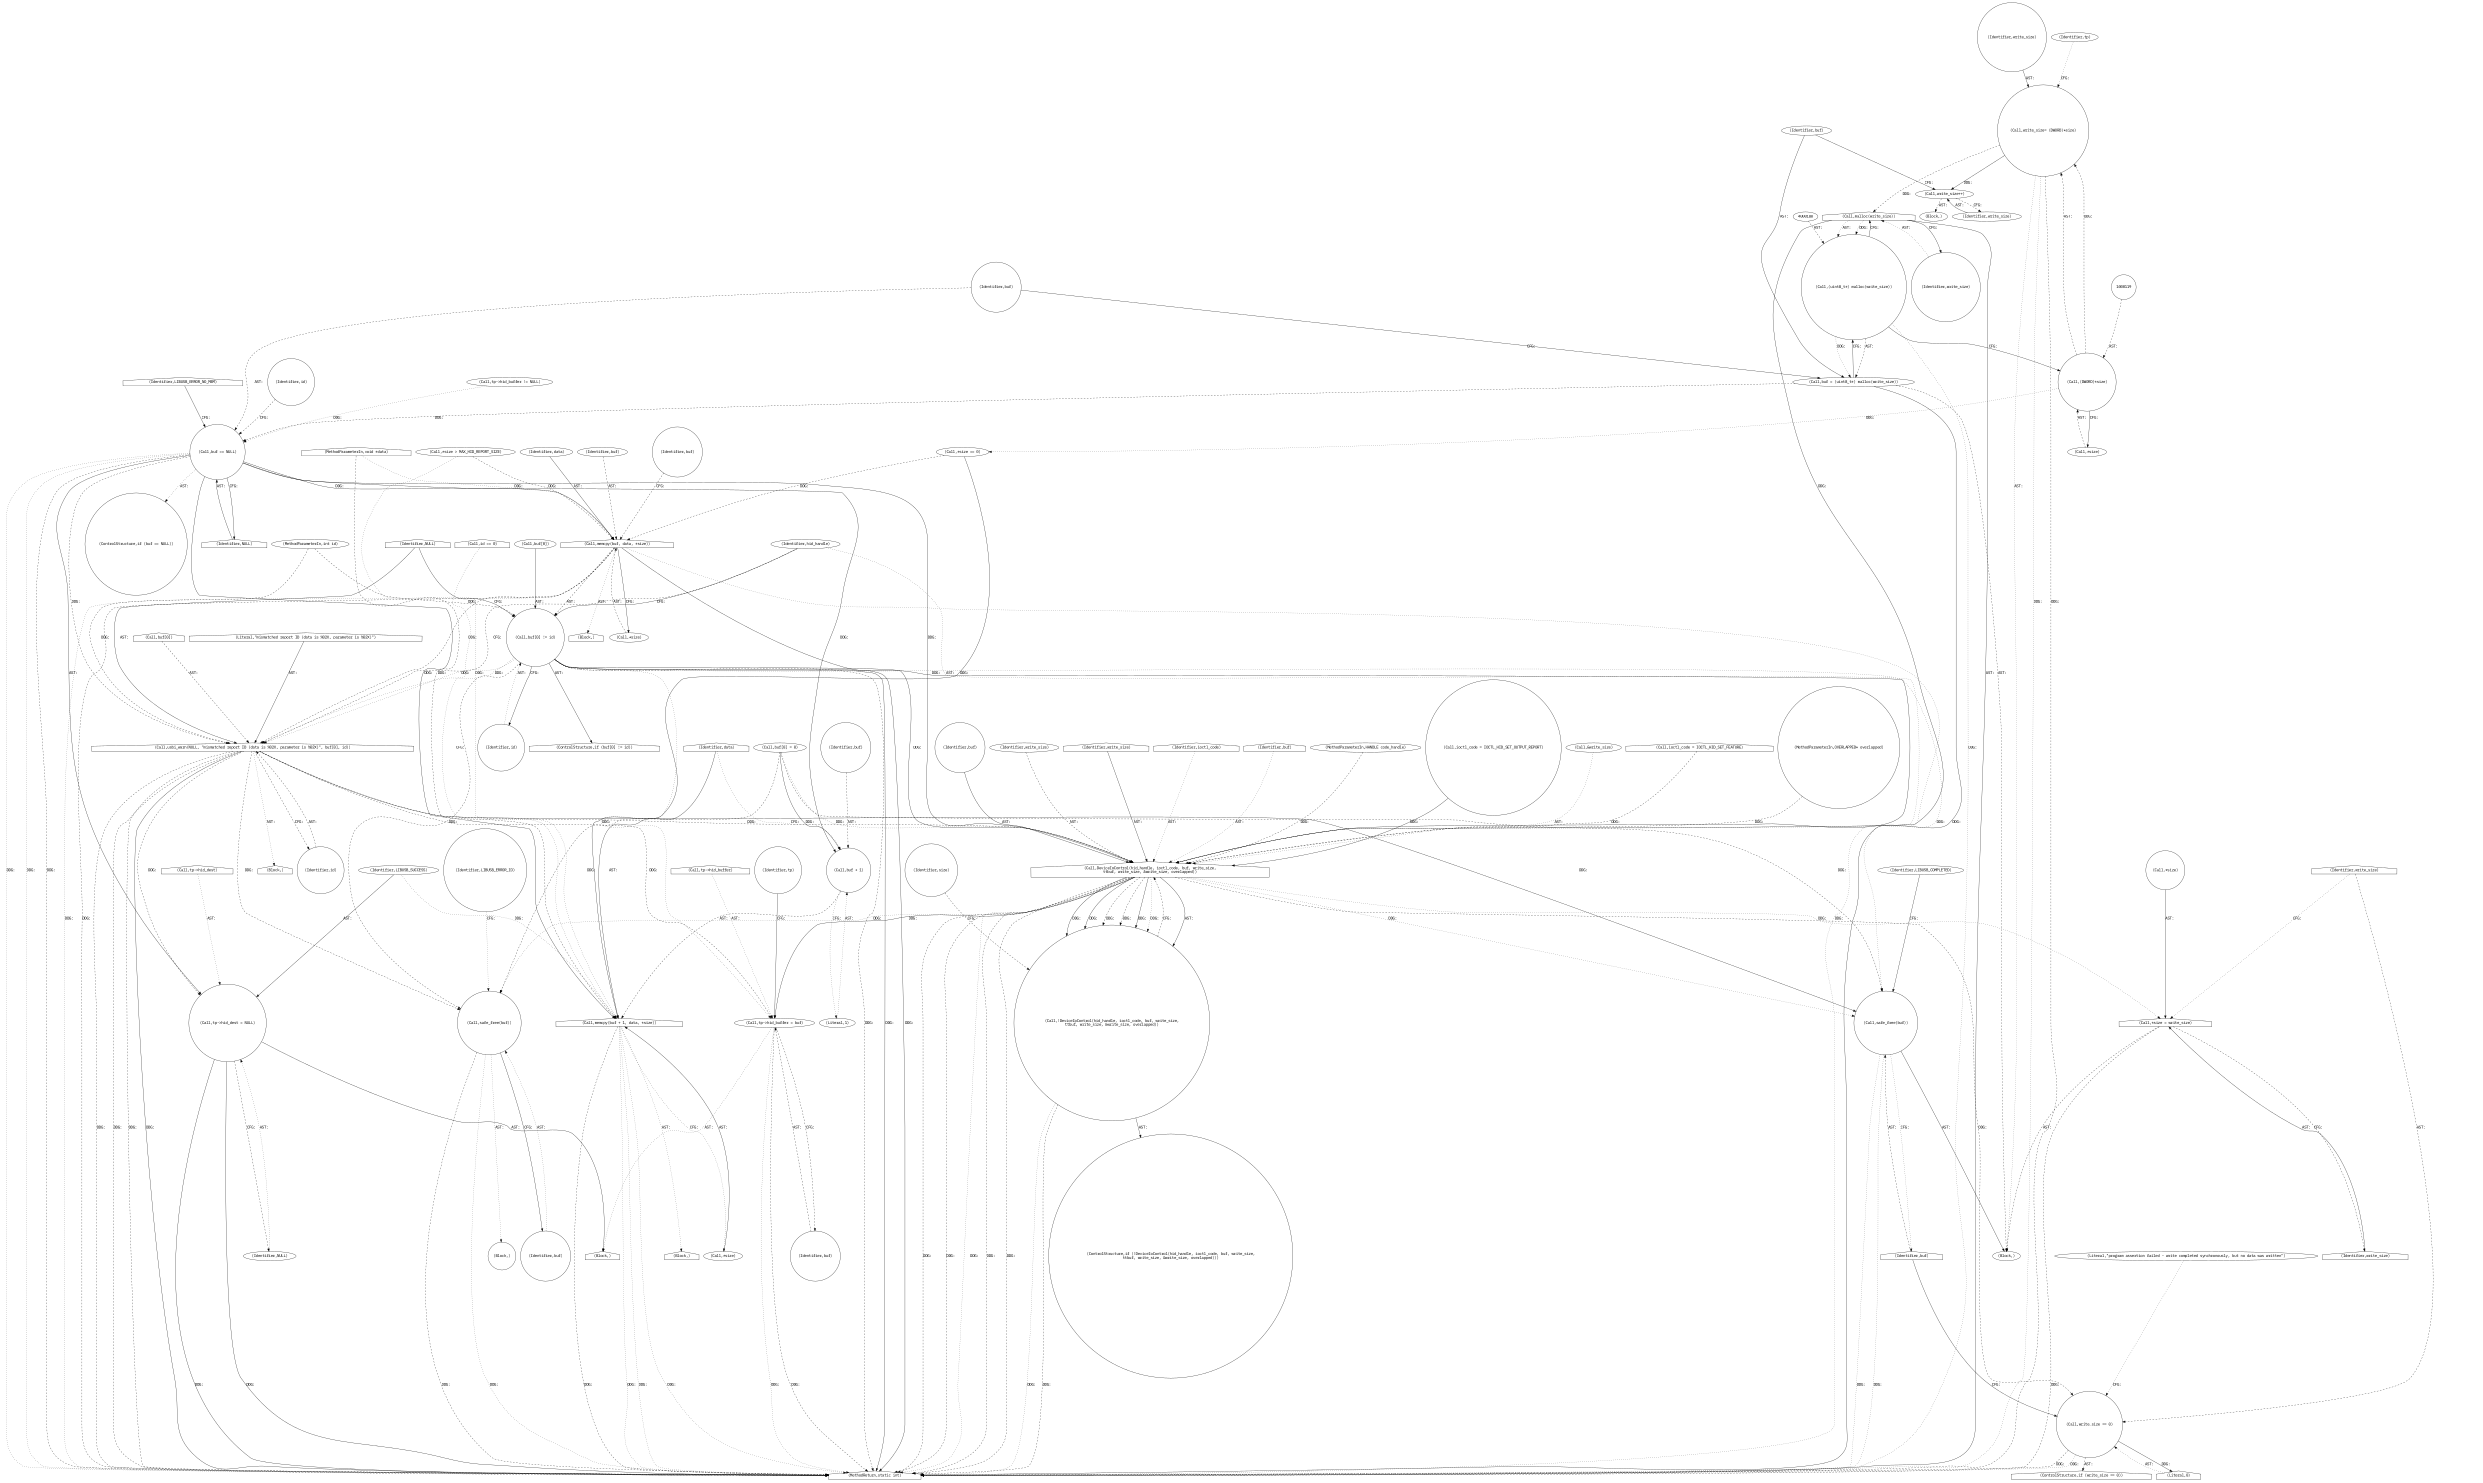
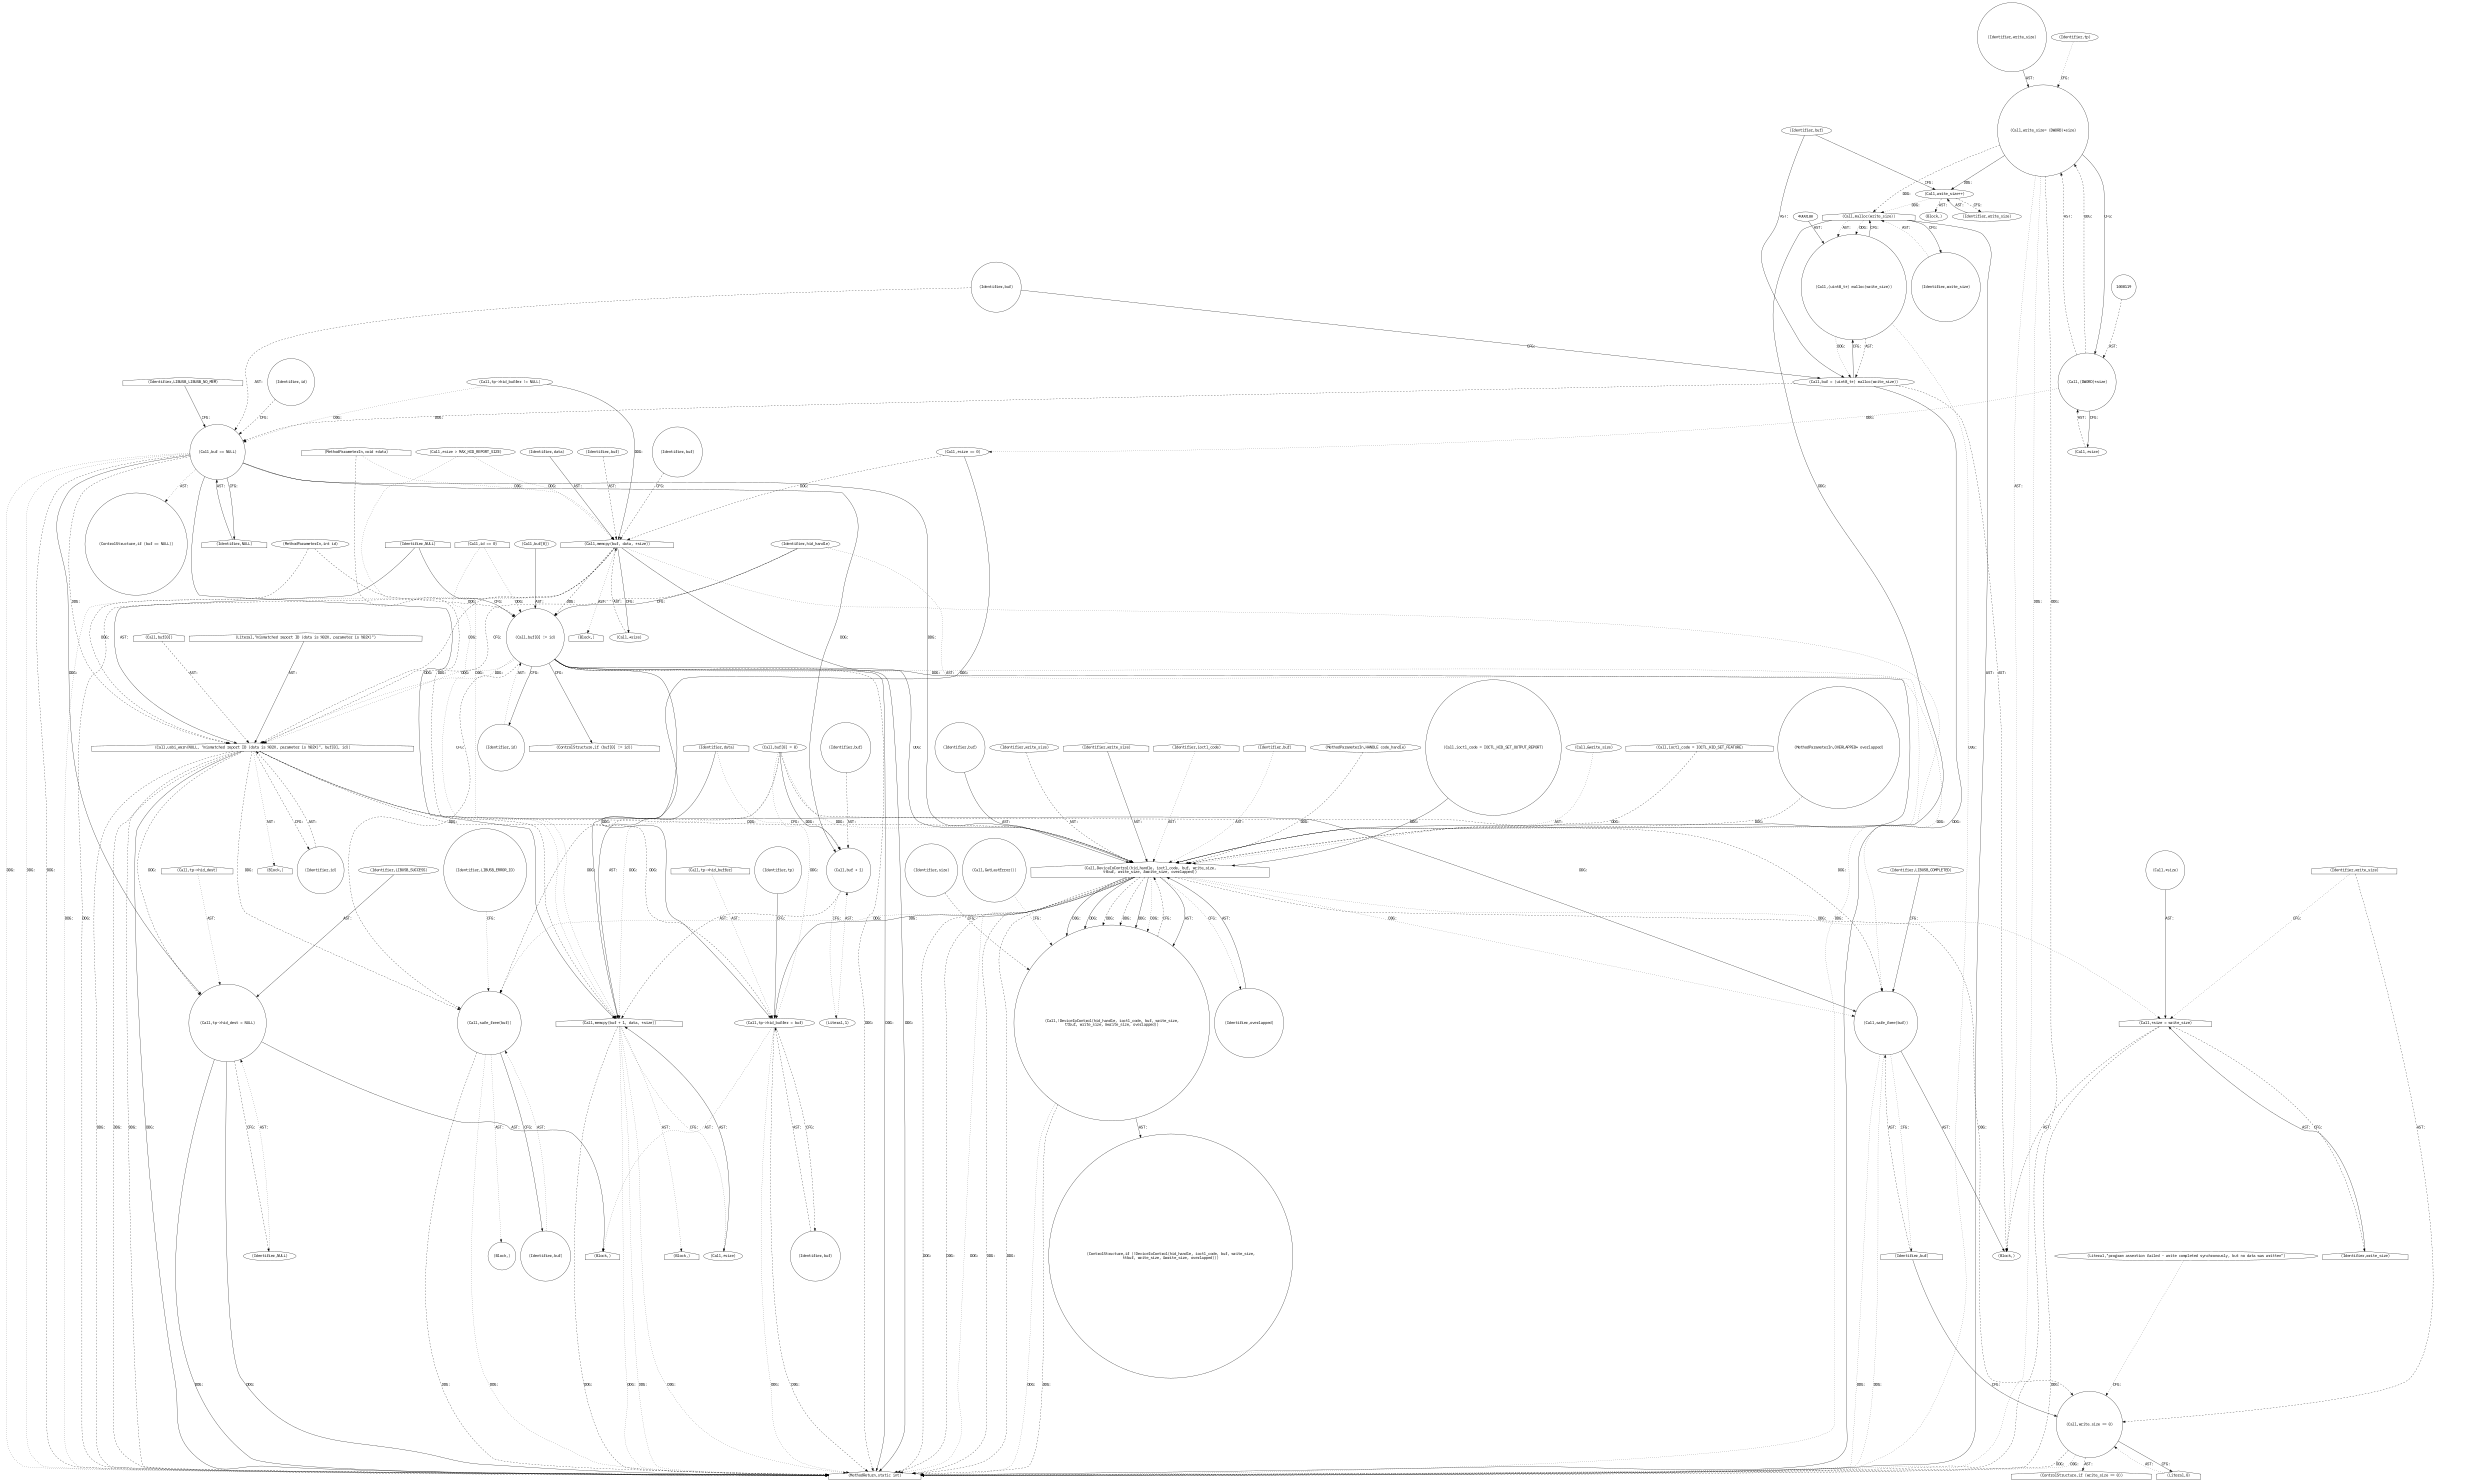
edge "(Call,write_size++)" -> "(Call,malloc(write_size))": added, label "DDG:"
edge "4000180" -> "(Call,(uint8_t*) malloc(write_size))": style dashed -> solid
edge "(Call,(uint8_t*) malloc(write_size))" -> "(Call,(DWORD)*size)": now "(Call,write_size= (DWORD)*size)" -> "(Call,(DWORD)*size)"
node "(Identifier,LIBUSB_ERROR_NO_MEM)": label "(Identifier,LIBUSB_ERROR_NO_MEM)" -> "(Identifier,LIBUSB_LIBUSB_NO_MEM)"
edge "(Call,*size > MAX_HID_REPORT_SIZE)" -> "(Call,memcpy(buf, data, *size))": style dashed -> dotted
edge "(Call,buf == NULL)" -> "(Call,memcpy(buf, data, *size))": now "(Call,tp->hid_buffer != NULL)" -> "(Call,memcpy(buf, data, *size))"
edge "(Call,id == 0)" -> "(Call,buf[0] != id)": added, label "DDG:"
edge "(Call,memcpy(buf, data, *size))" -> "(Call,buf[0] != id)": label "AST: " -> "DDG: "
edge "(Call,buf == NULL)" -> "(Call,tp->hid_dest = NULL)": label "AST: " -> "DDG: "
edge "(Call,buf[0] != id)" -> "(ControlStructure,if (buf[0] != id))": label "AST: " -> "CFG: "
edge "(Call,buf[0] != id)" -> "(Call,tp->hid_buffer = buf)": style dotted -> solid
node "(Call,GetLastError())": added
edge "(Call,buf[0] = 0)" -> "(Call,tp->hid_buffer = buf)": added, label "DDG:"
edge "(Identifier,LIBUSB_SUCCESS)" -> "(Call,memcpy(buf + 1, data, *size))": now "(Call,buf[0] = 0)" -> "(Call,memcpy(buf + 1, data, *size))"
node "(Identifier,overlapped)": added
edge "(Call,write_size == 0)" -> "(Literal,0)": label "DDG: " -> "CFG: "
